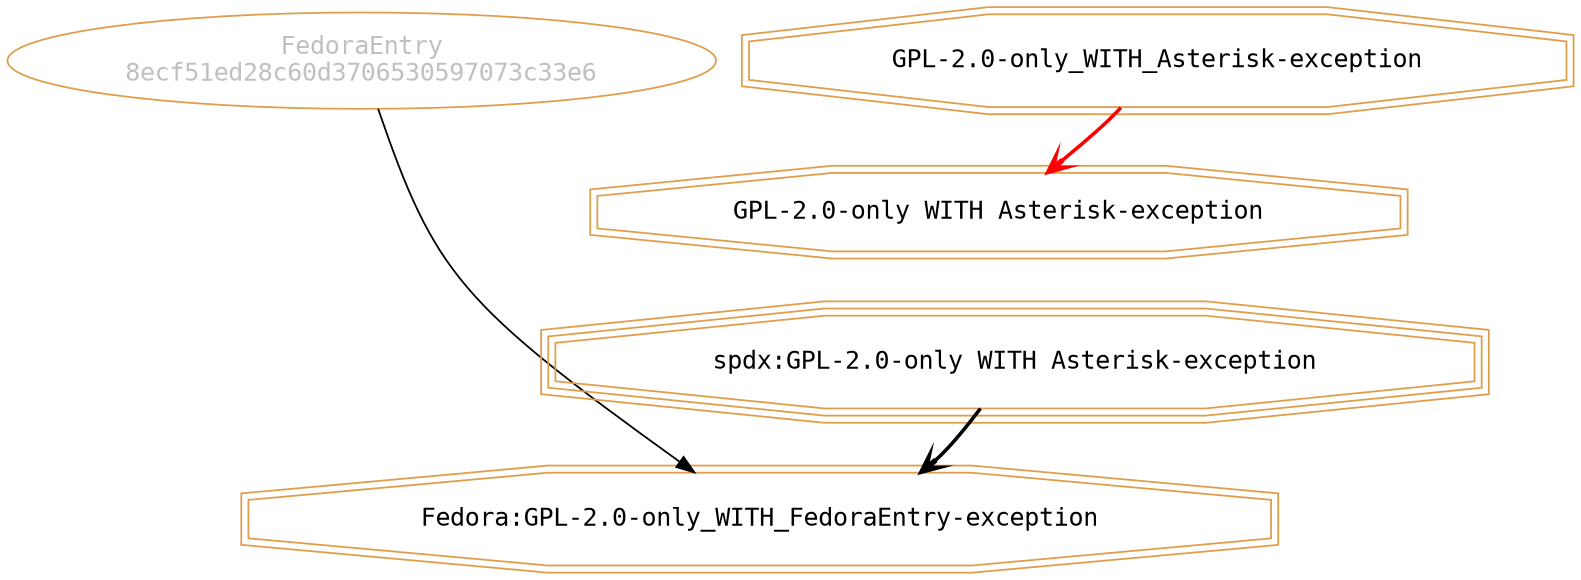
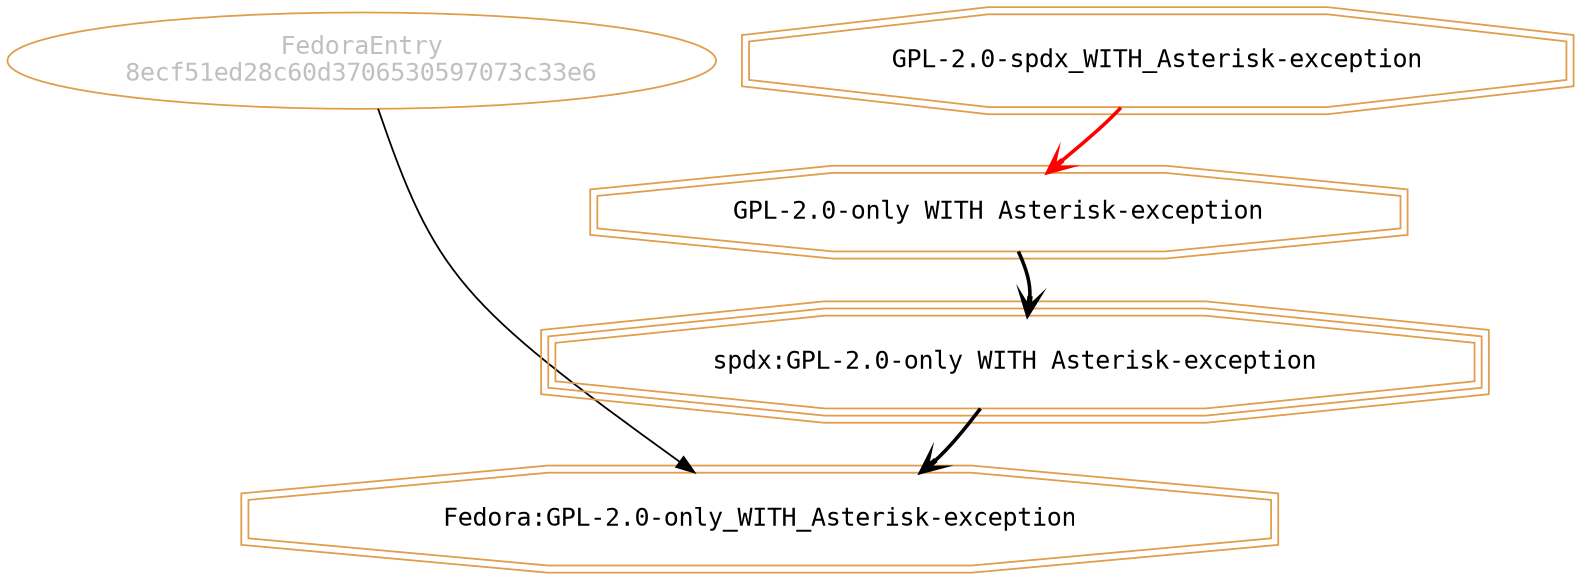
node "GPL-2.0-only_WITH_Asterisk-exception": label "GPL-2.0-only_WITH_Asterisk-exception" -> "GPL-2.0-spdx_WITH_Asterisk-exception"
edge "GPL-2.0-only WITH Asterisk-exception" -> "spdx:GPL-2.0-only WITH Asterisk-exception": added
node "Fedora:GPL-2.0-only_WITH_FedoraEntry-exception": label "Fedora:GPL-2.0-only_WITH_FedoraEntry-exception" -> "Fedora:GPL-2.0-only_WITH_Asterisk-exception"
